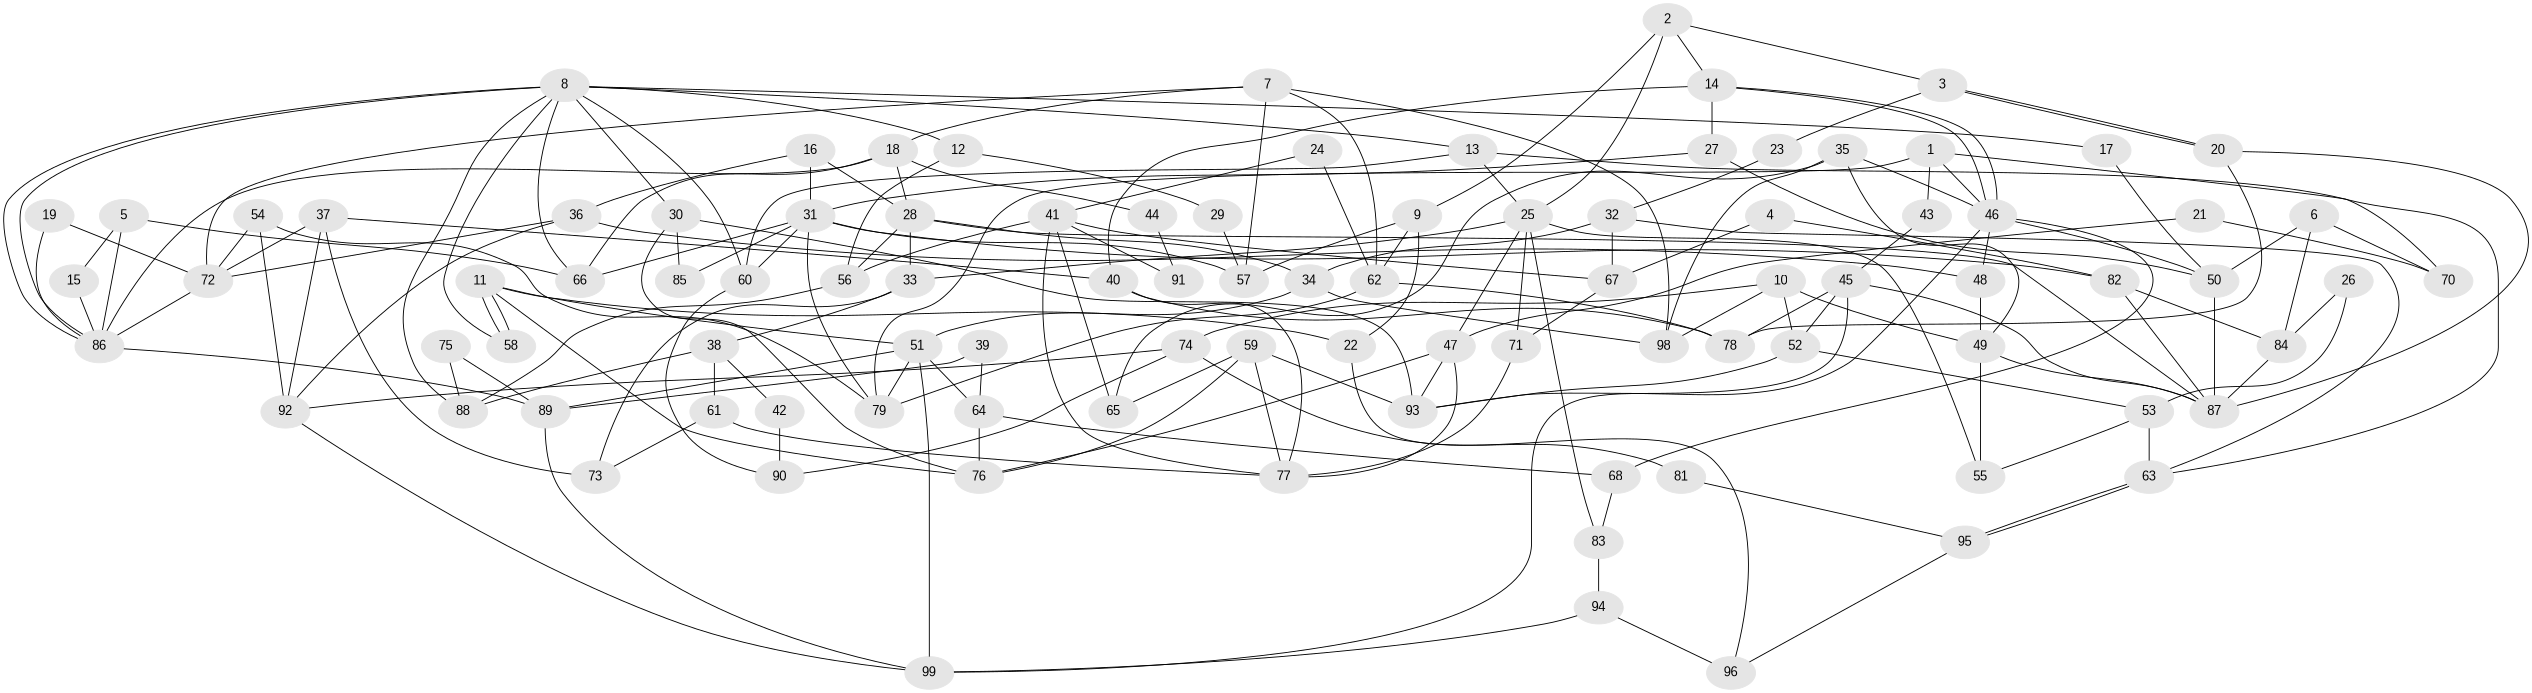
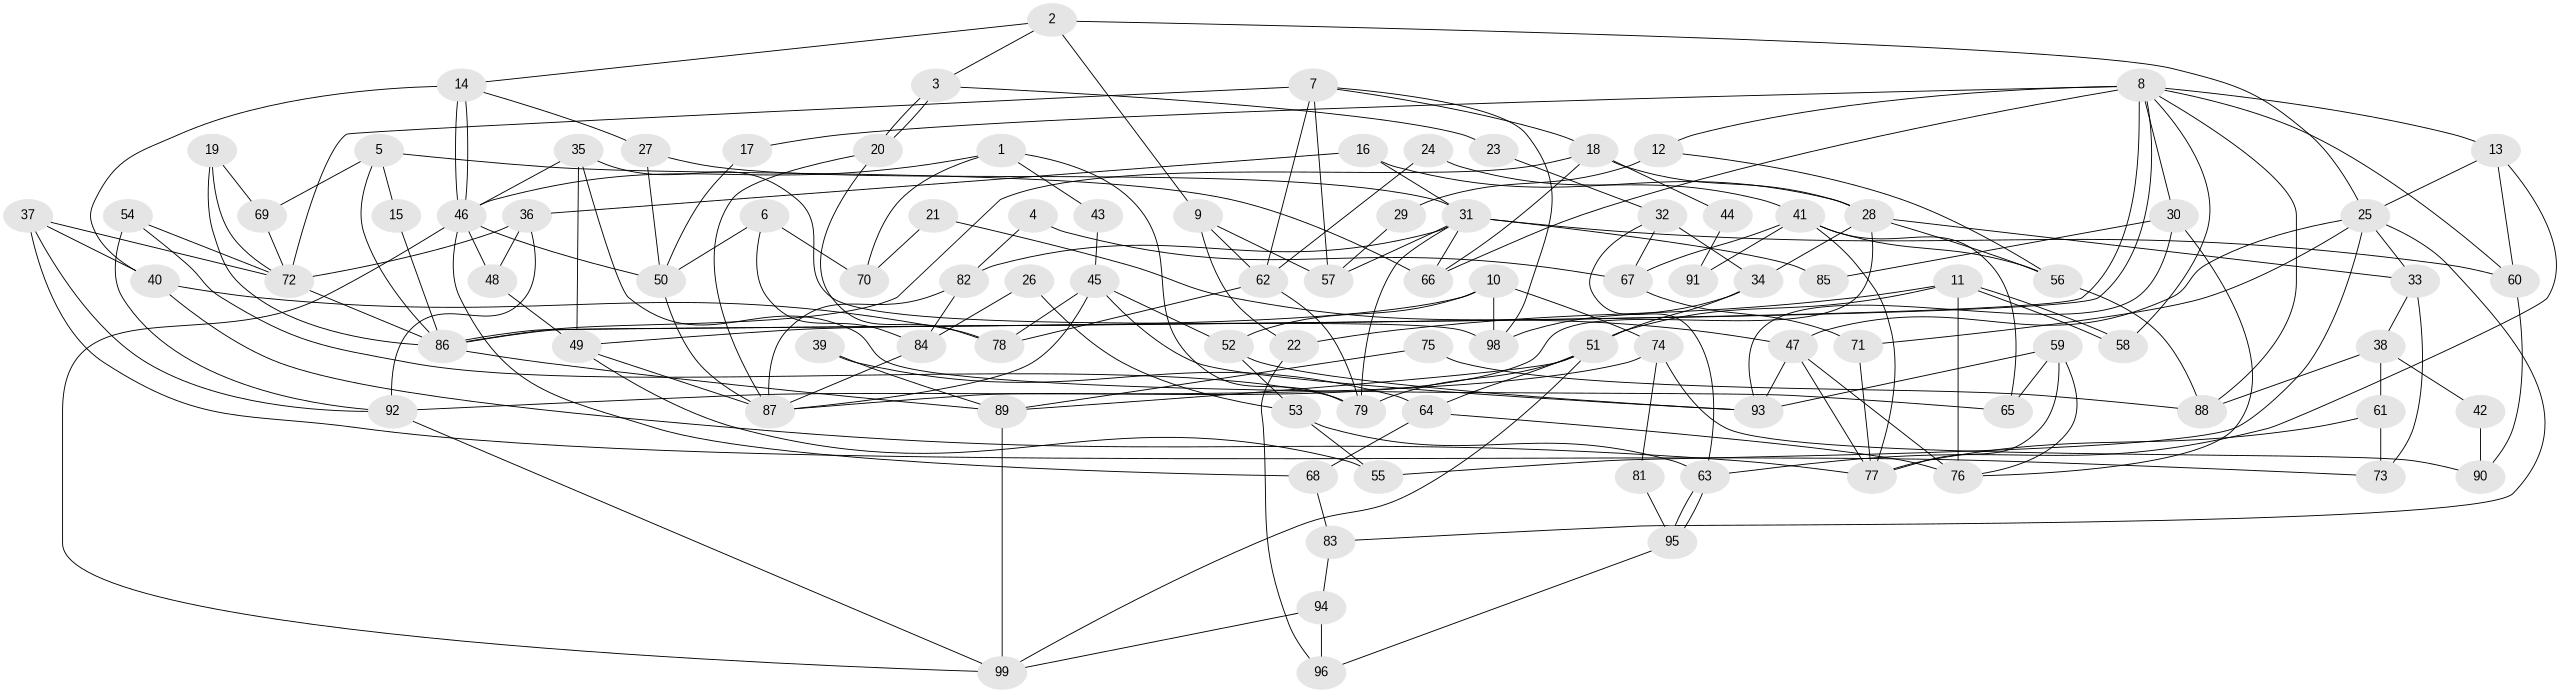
node "69": added
